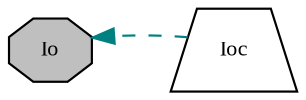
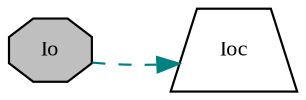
edge "Ioc" -> "Io": reversed
